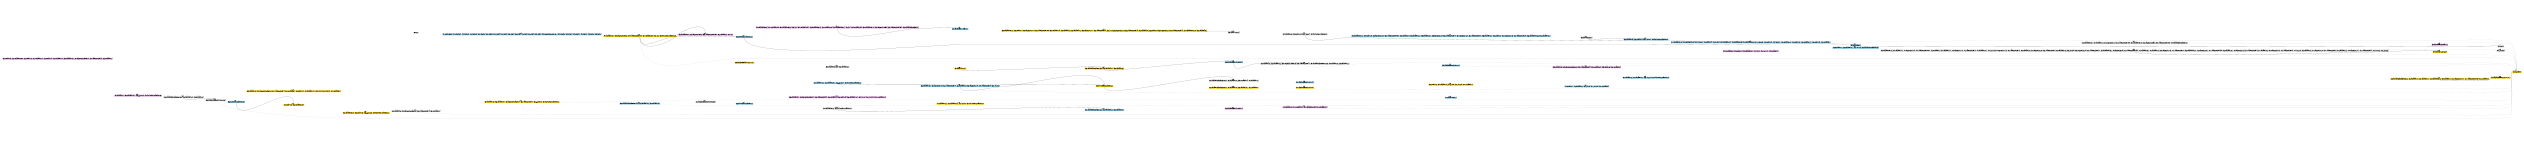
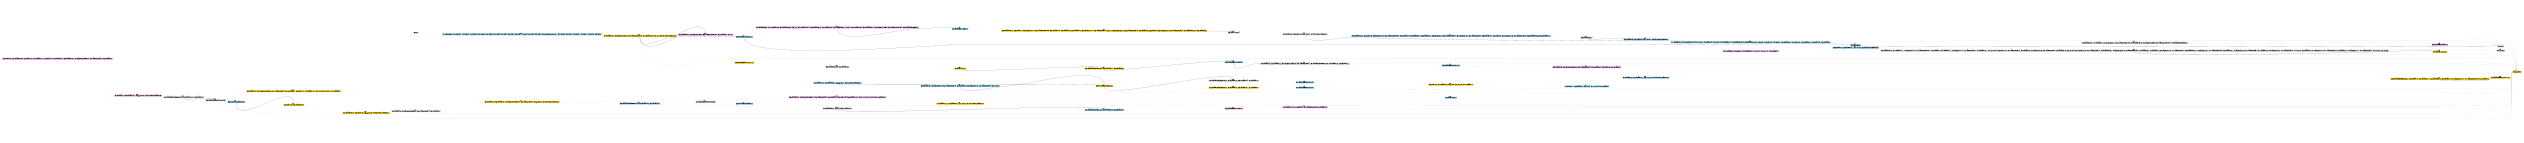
node "39701: call-d3_layout_packSplice [v88,v89,v90,v91,-]*": fillcolor gold -> skyblue
